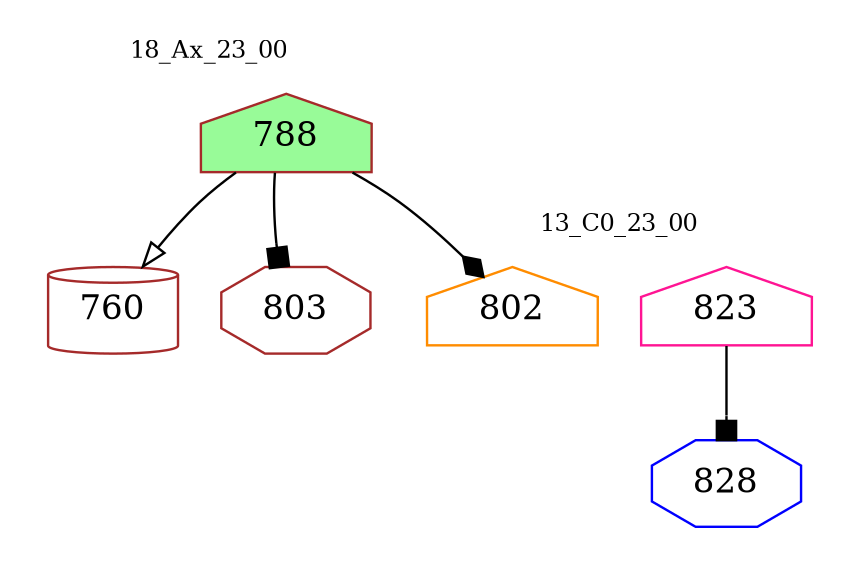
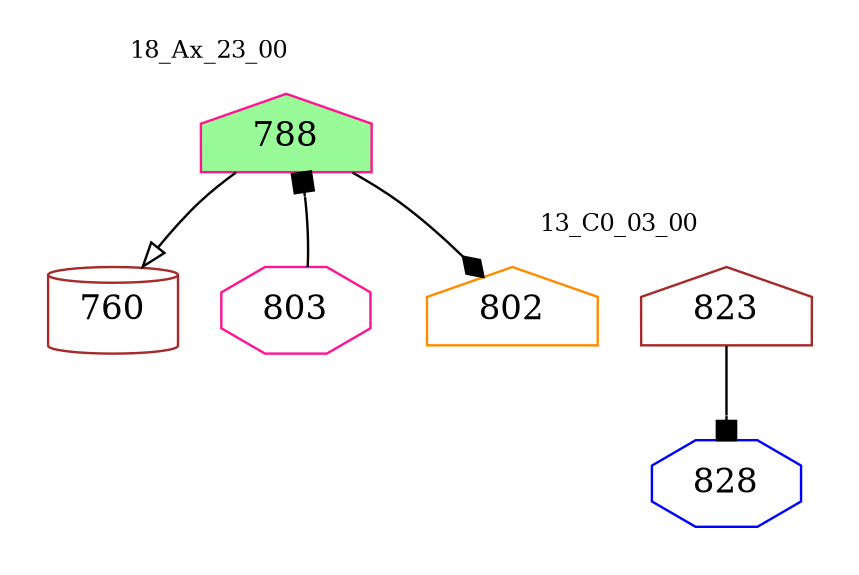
node "788": color brown -> deeppink
edge "788" -> "803": reversed
cluster "13_C0_23_00": label "13_C0_23_00" -> "13_C0_03_00"
node "803": color brown -> deeppink
node "823": color deeppink -> brown
